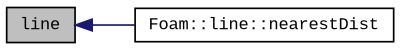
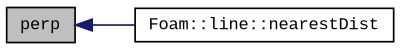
node "line": label "line" -> "perp"
